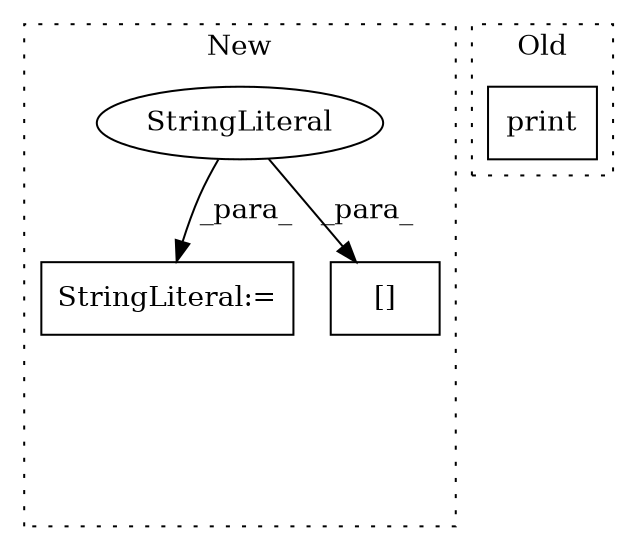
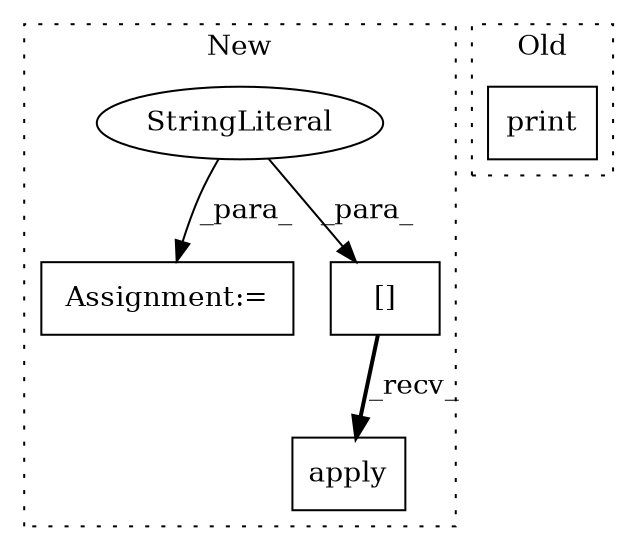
node "StringLiteral:=": label "StringLiteral:=" -> "Assignment:="
node "apply": added
